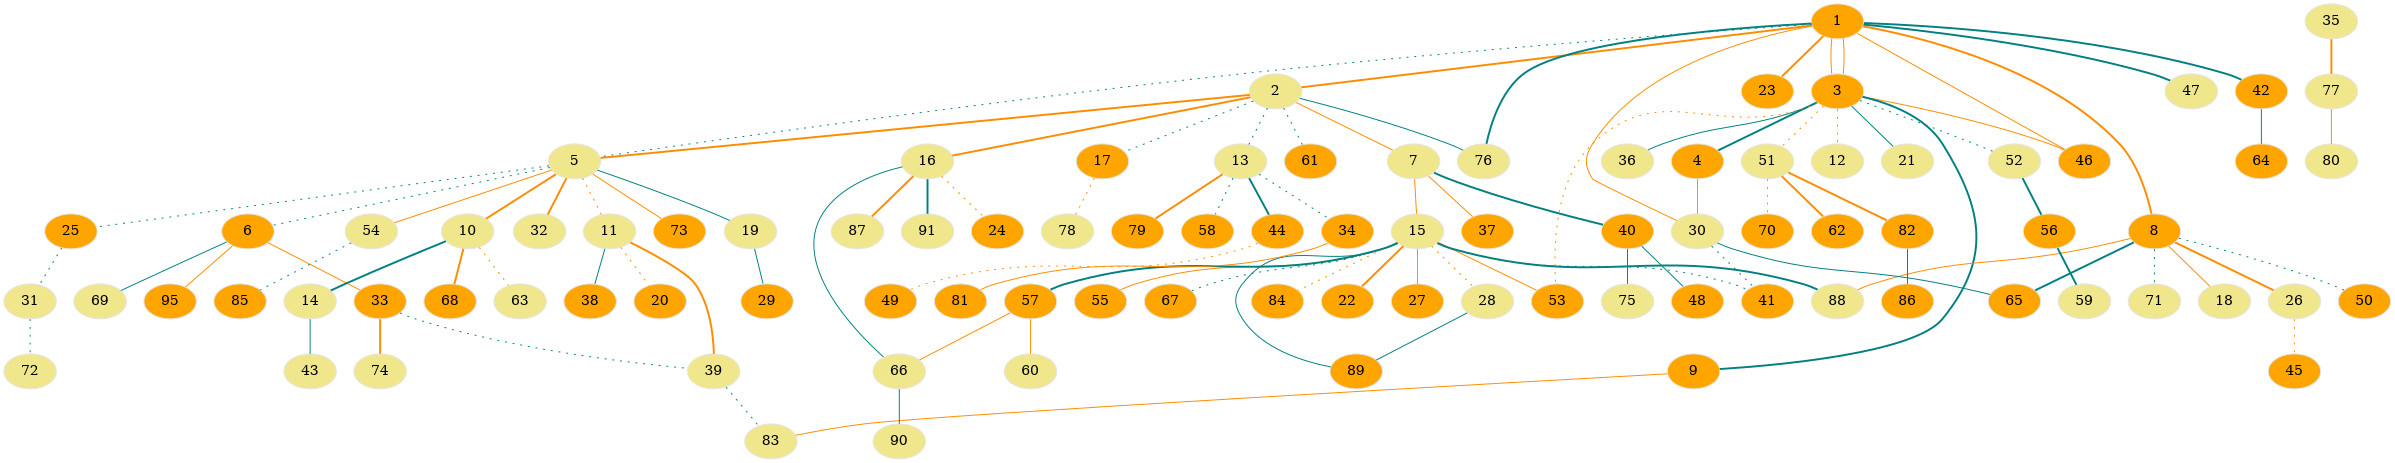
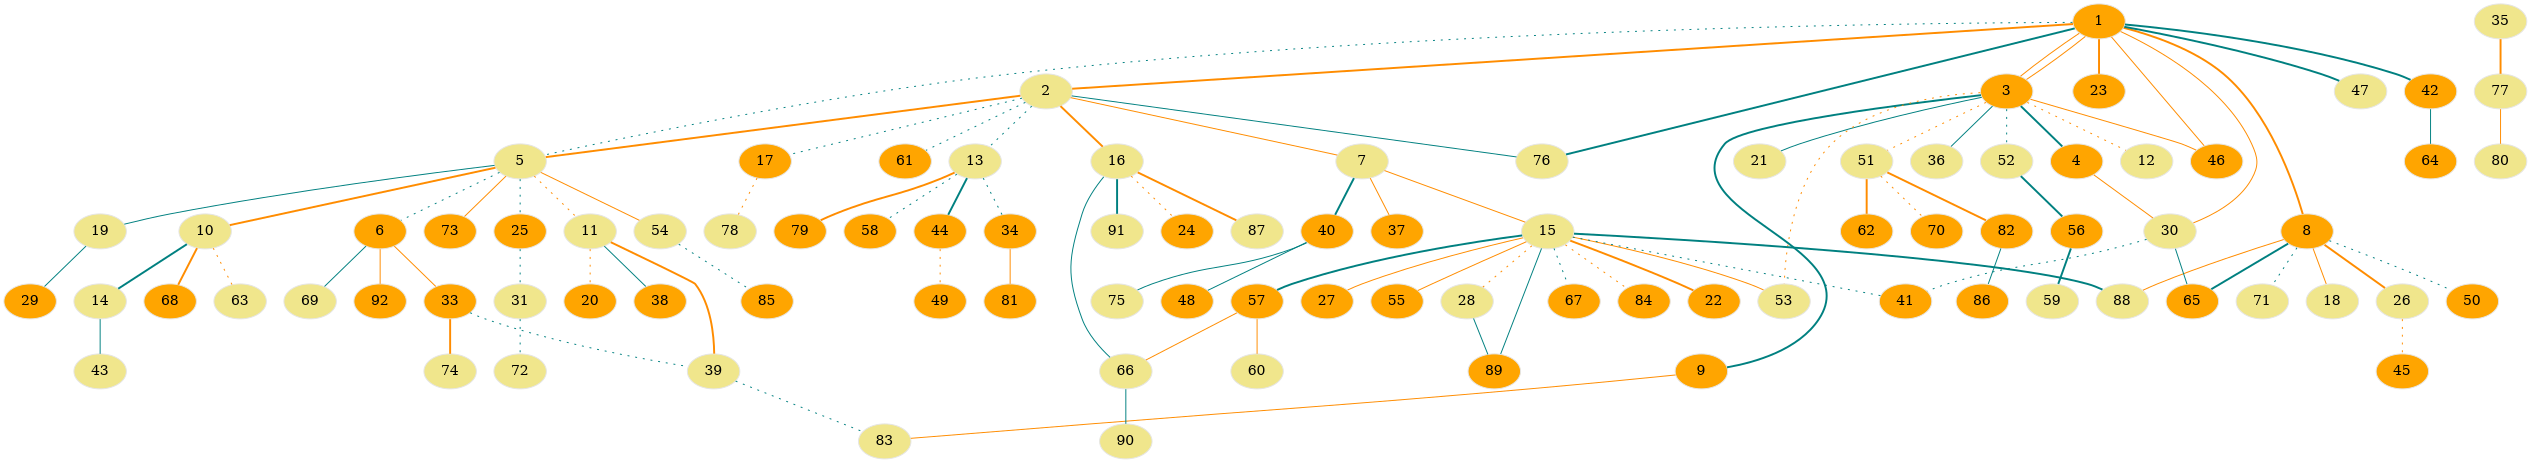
node "32": removed
node "95": label "95" -> "92"
node "53": fillcolor orange -> khaki
